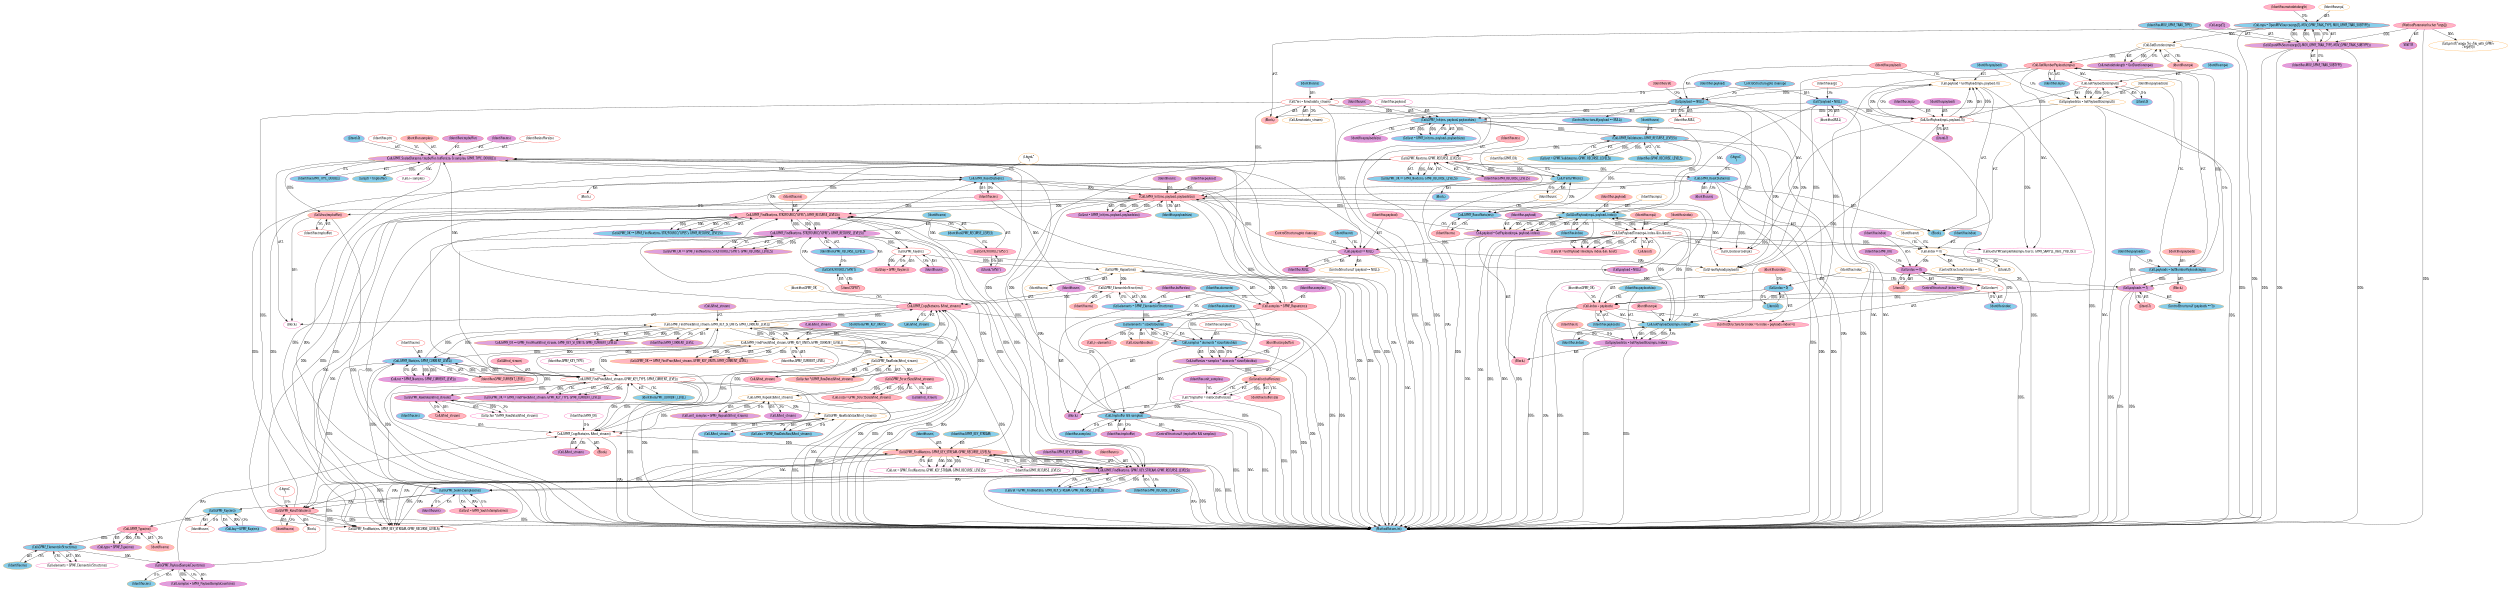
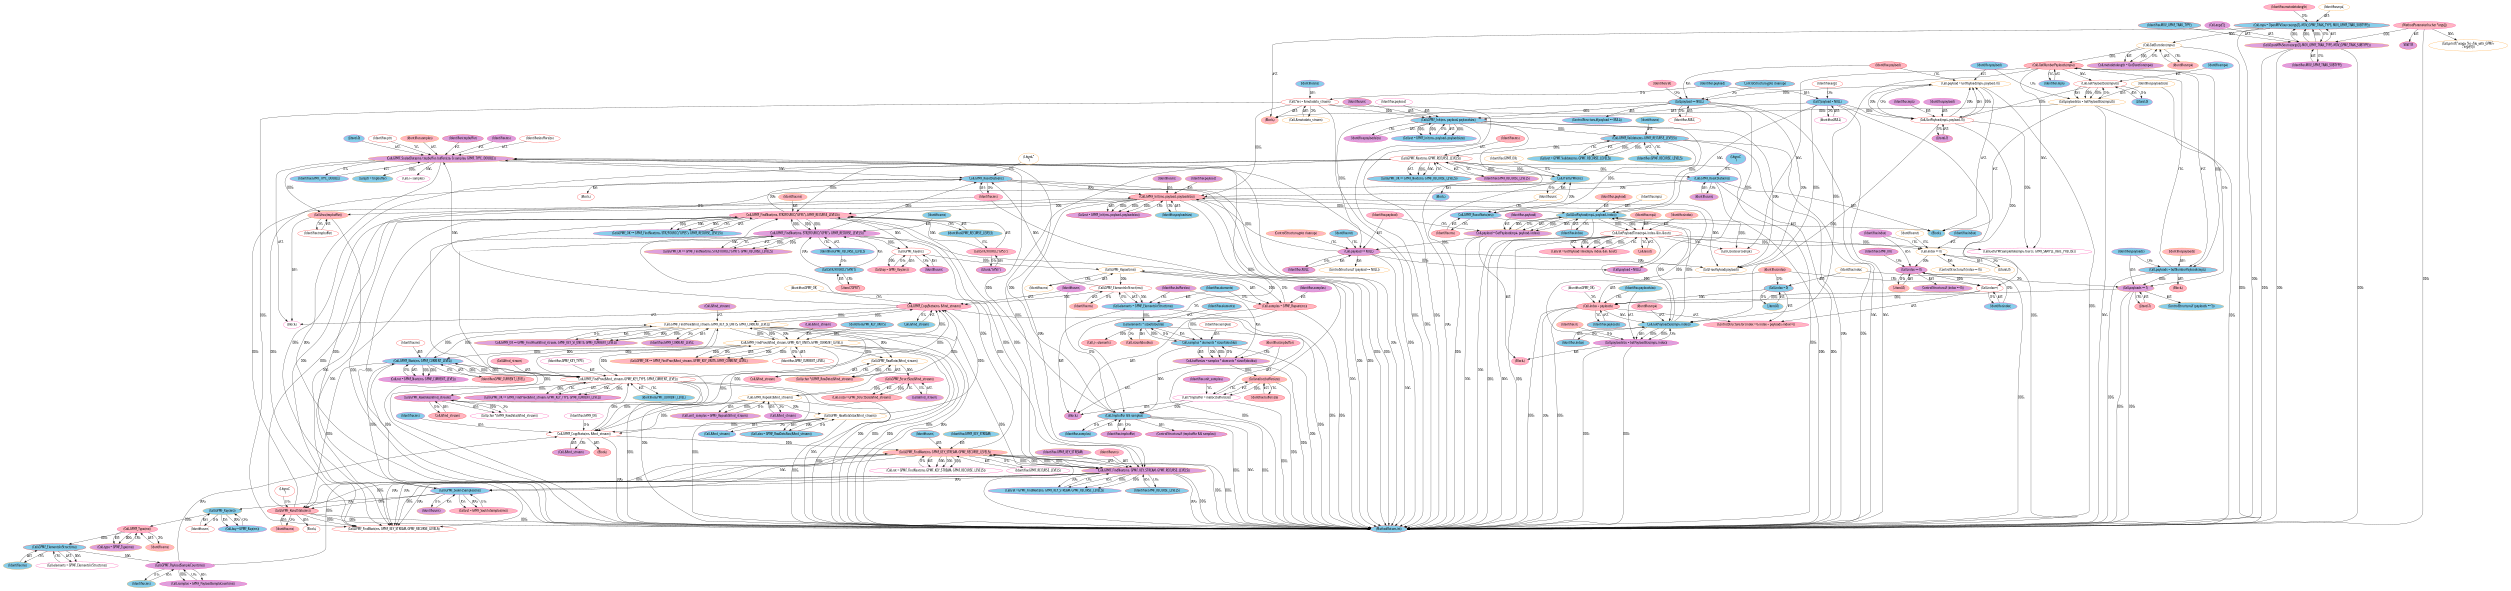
edge "(Call,GetPayload(mp4, payload, 0))" -> "(Call,CloseSource(mp4))": now "(Call,GetPayload(mp4, payload, 0))" -> "(Call,index++)"
